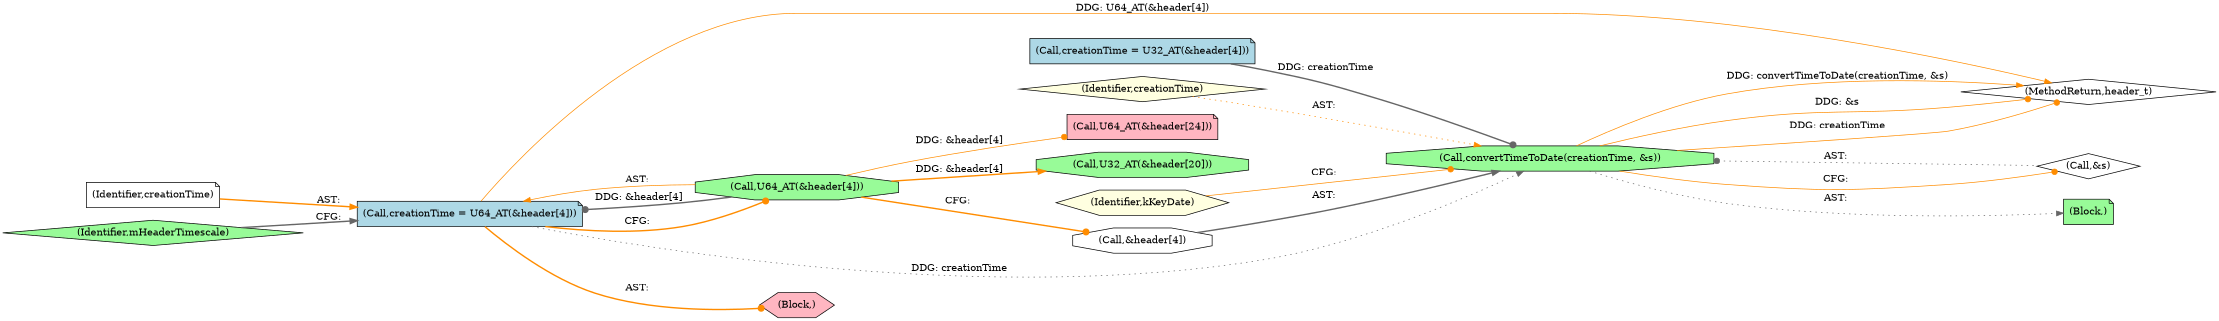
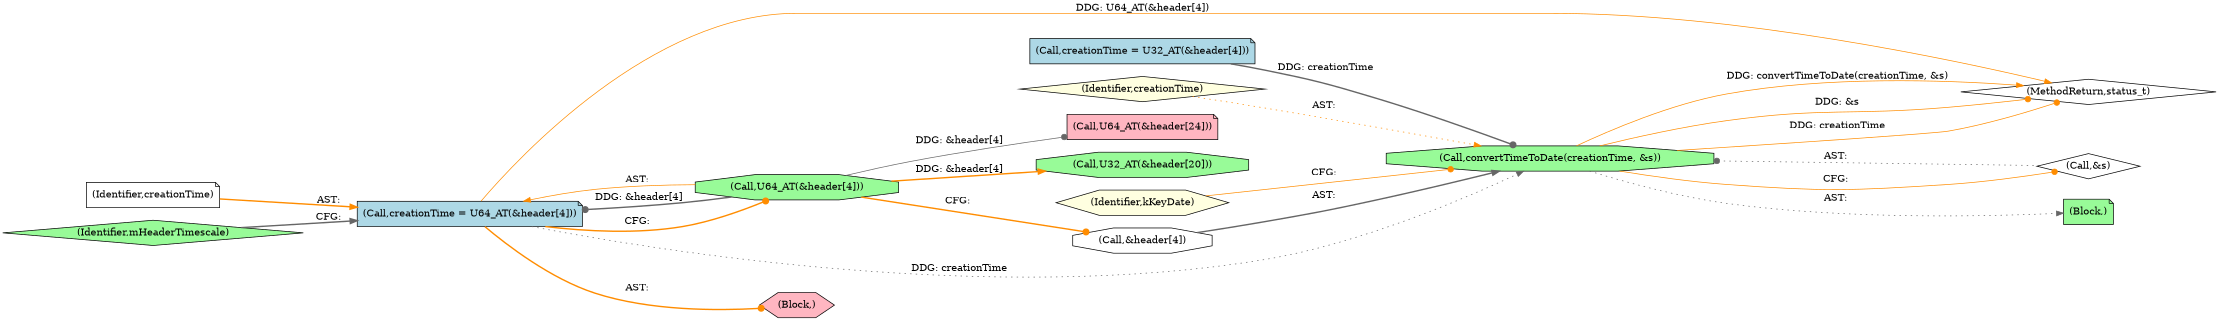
node "(MethodReturn,header_t)": label "(MethodReturn,header_t)" -> "(MethodReturn,status_t)"
edge "(Call,U64_AT(&header[4]))" -> "(Call,U64_AT(&header[24]))": color darkorange -> gray40
